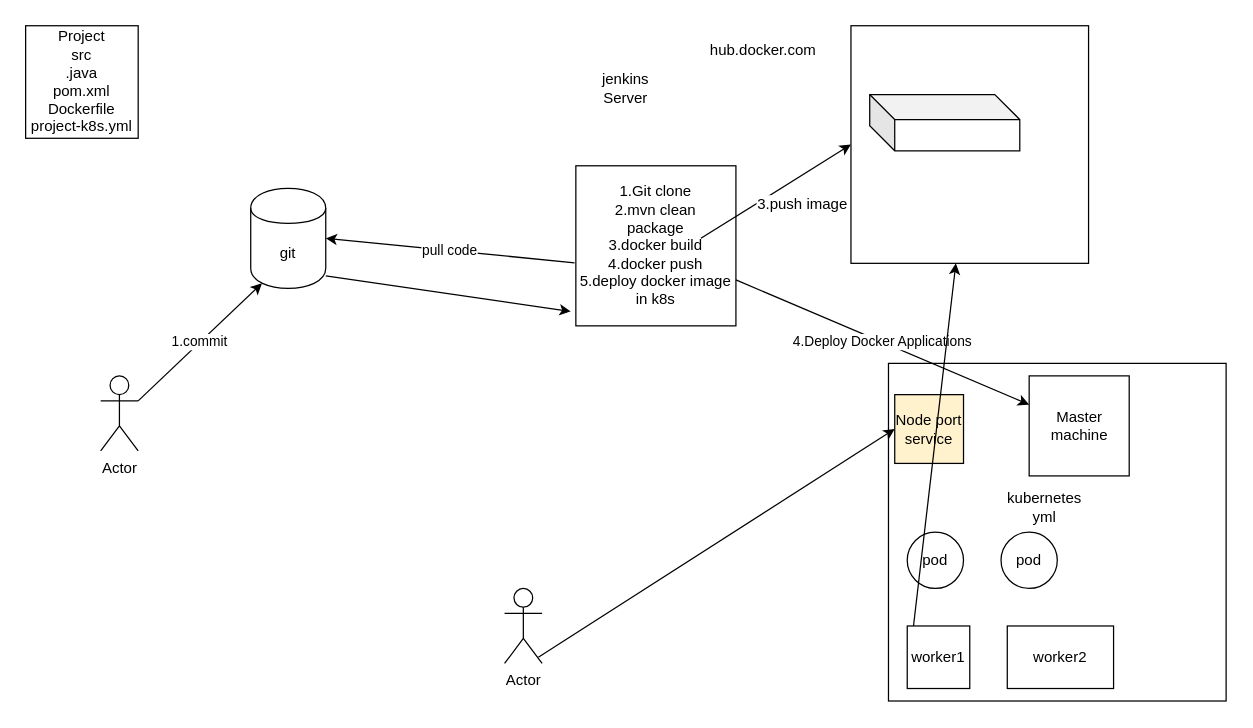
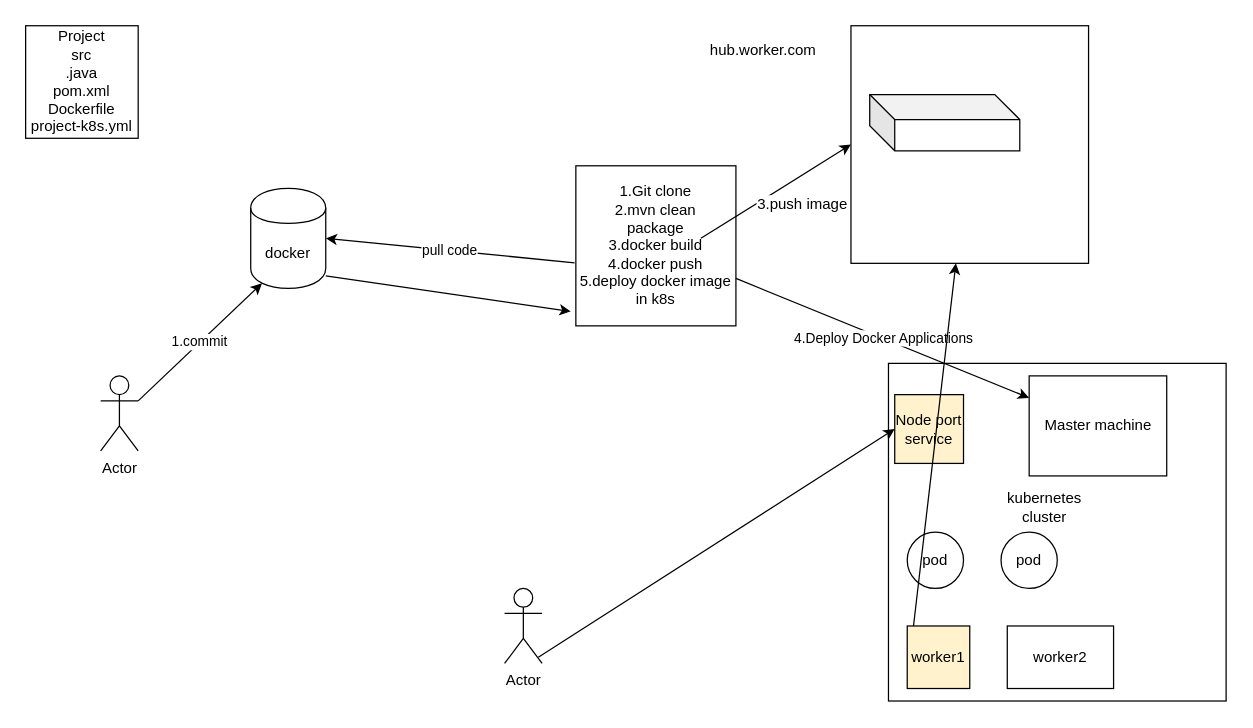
node "hub.docker.com": label "hub.docker.com" -> "hub.worker.com"
node "jenkins Server": removed
node "git": label "git" -> "docker"
node "Master machine": size 100x100 -> 138x100
node "kubernetes yml": label "kubernetes yml" -> "kubernetes cluster"
node "worker1": fillcolor #ffffff -> #fff2cc
